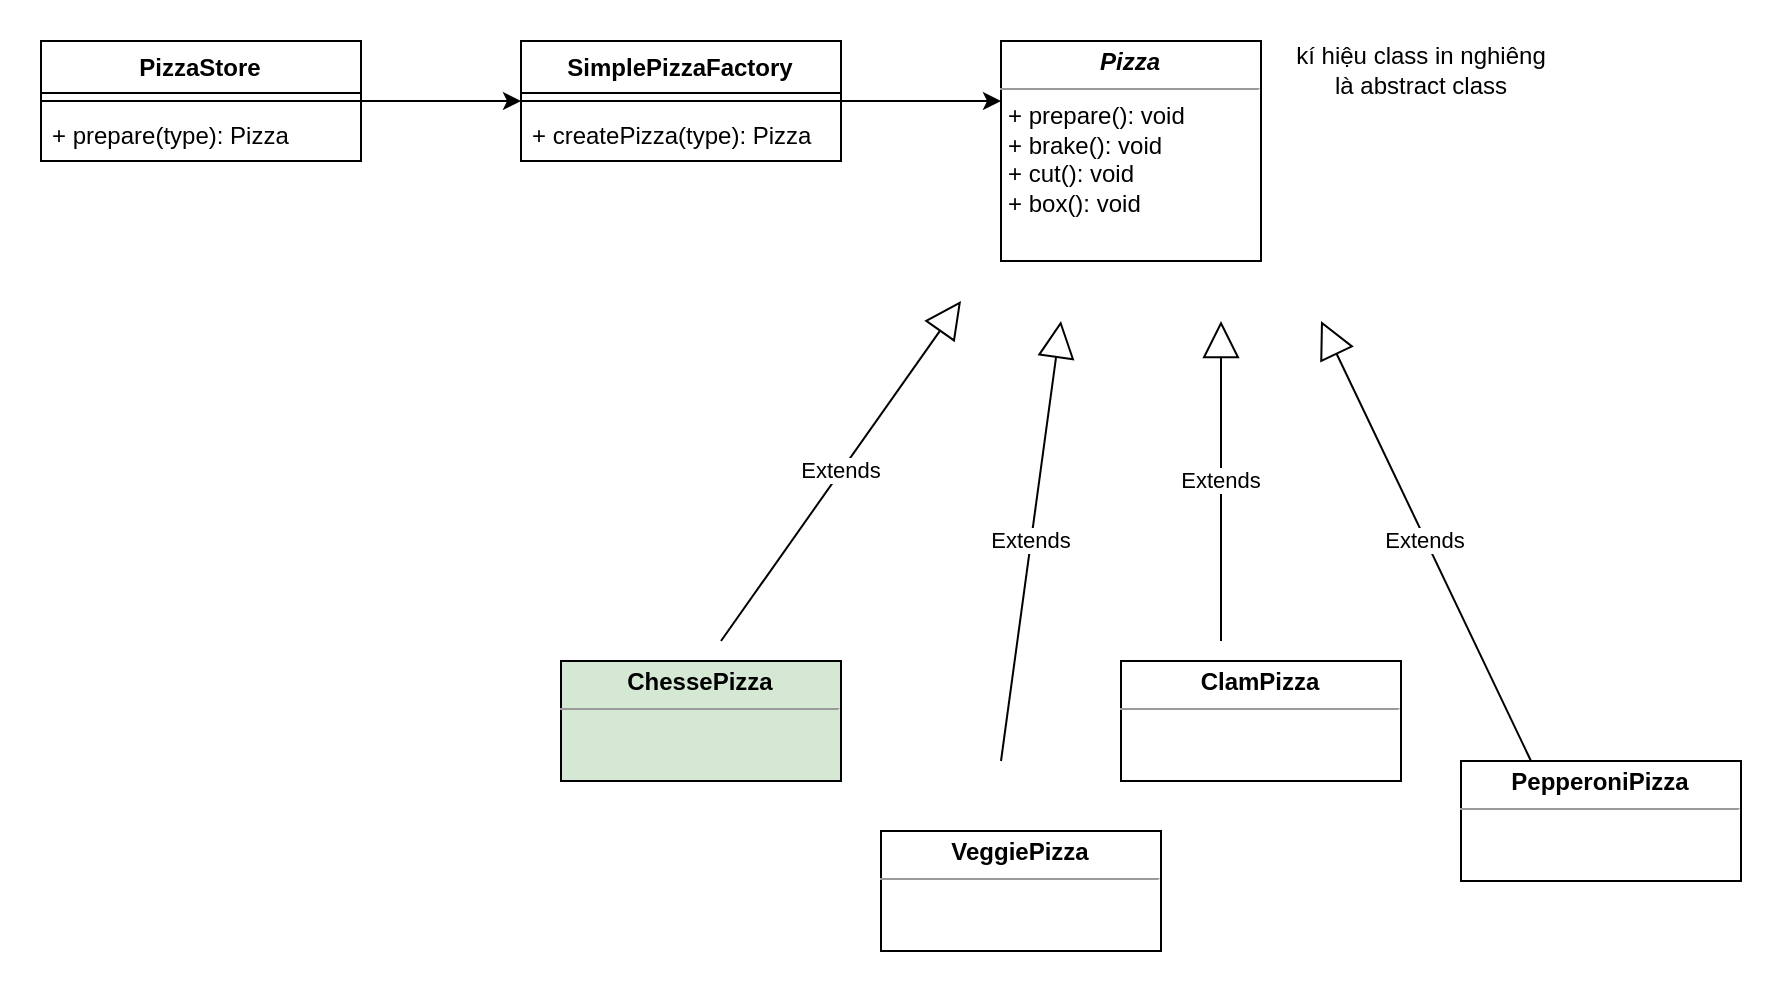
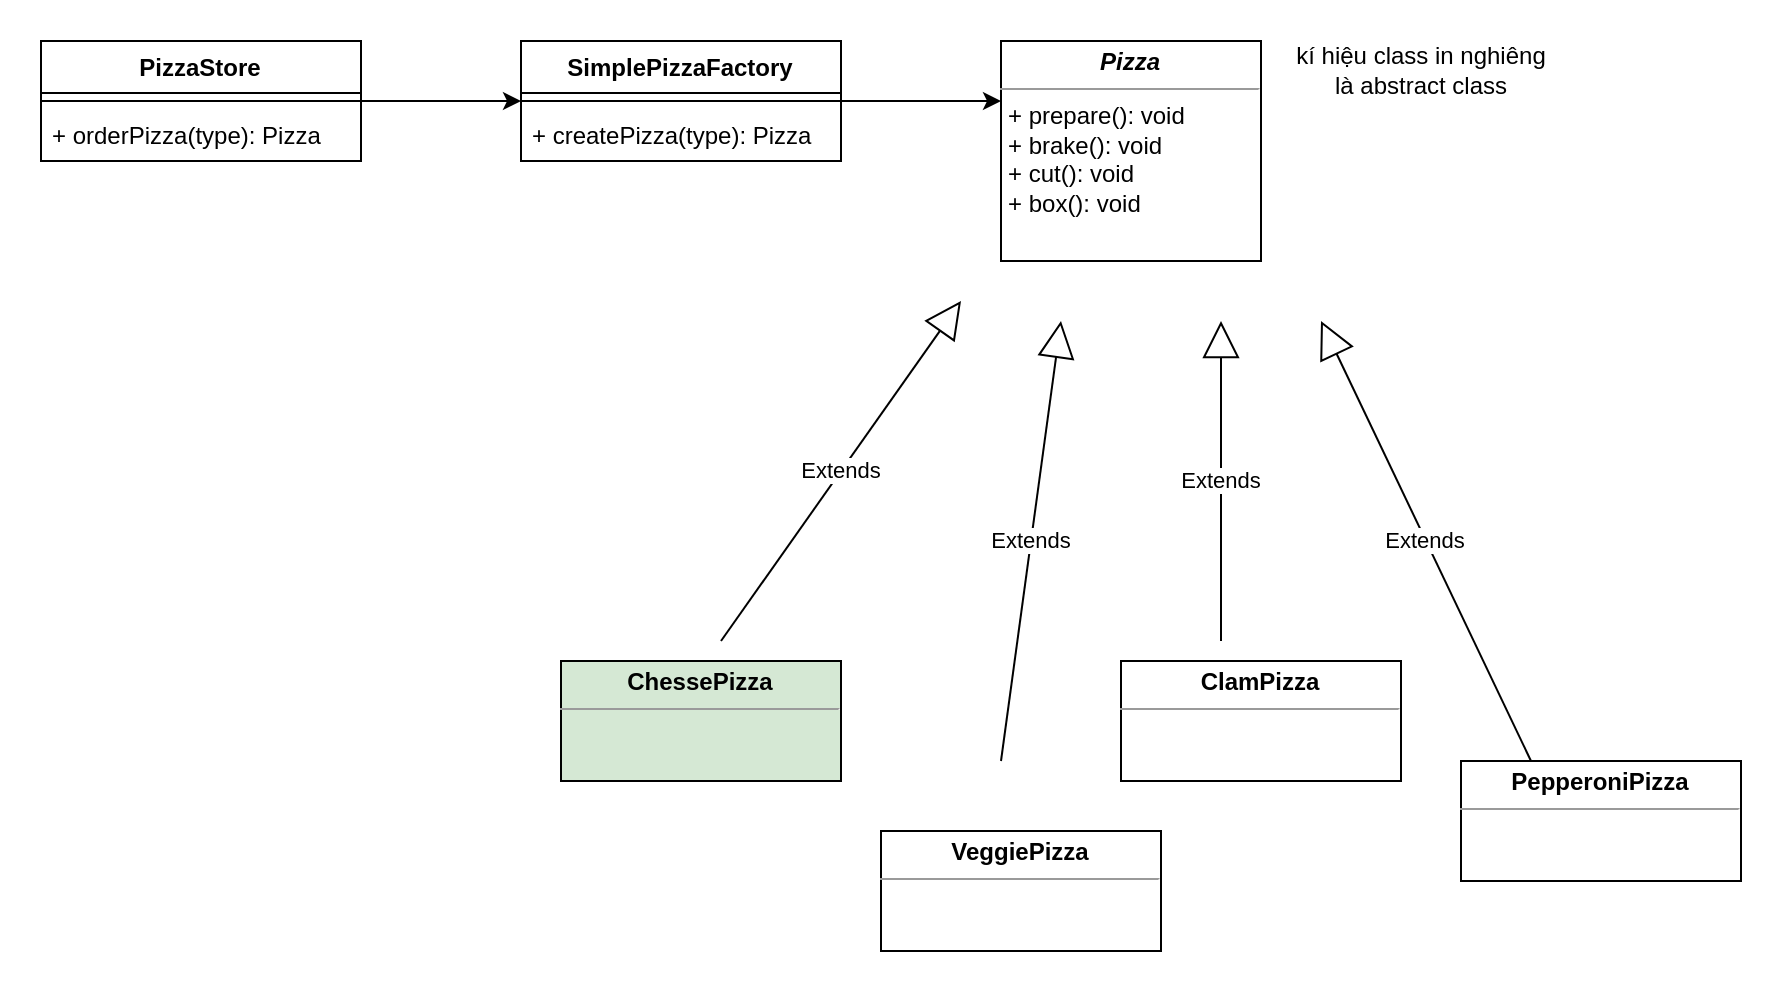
node "+ prepare(type): Pizza": label "+ prepare(type): Pizza" -> "+ orderPizza(type): Pizza"
